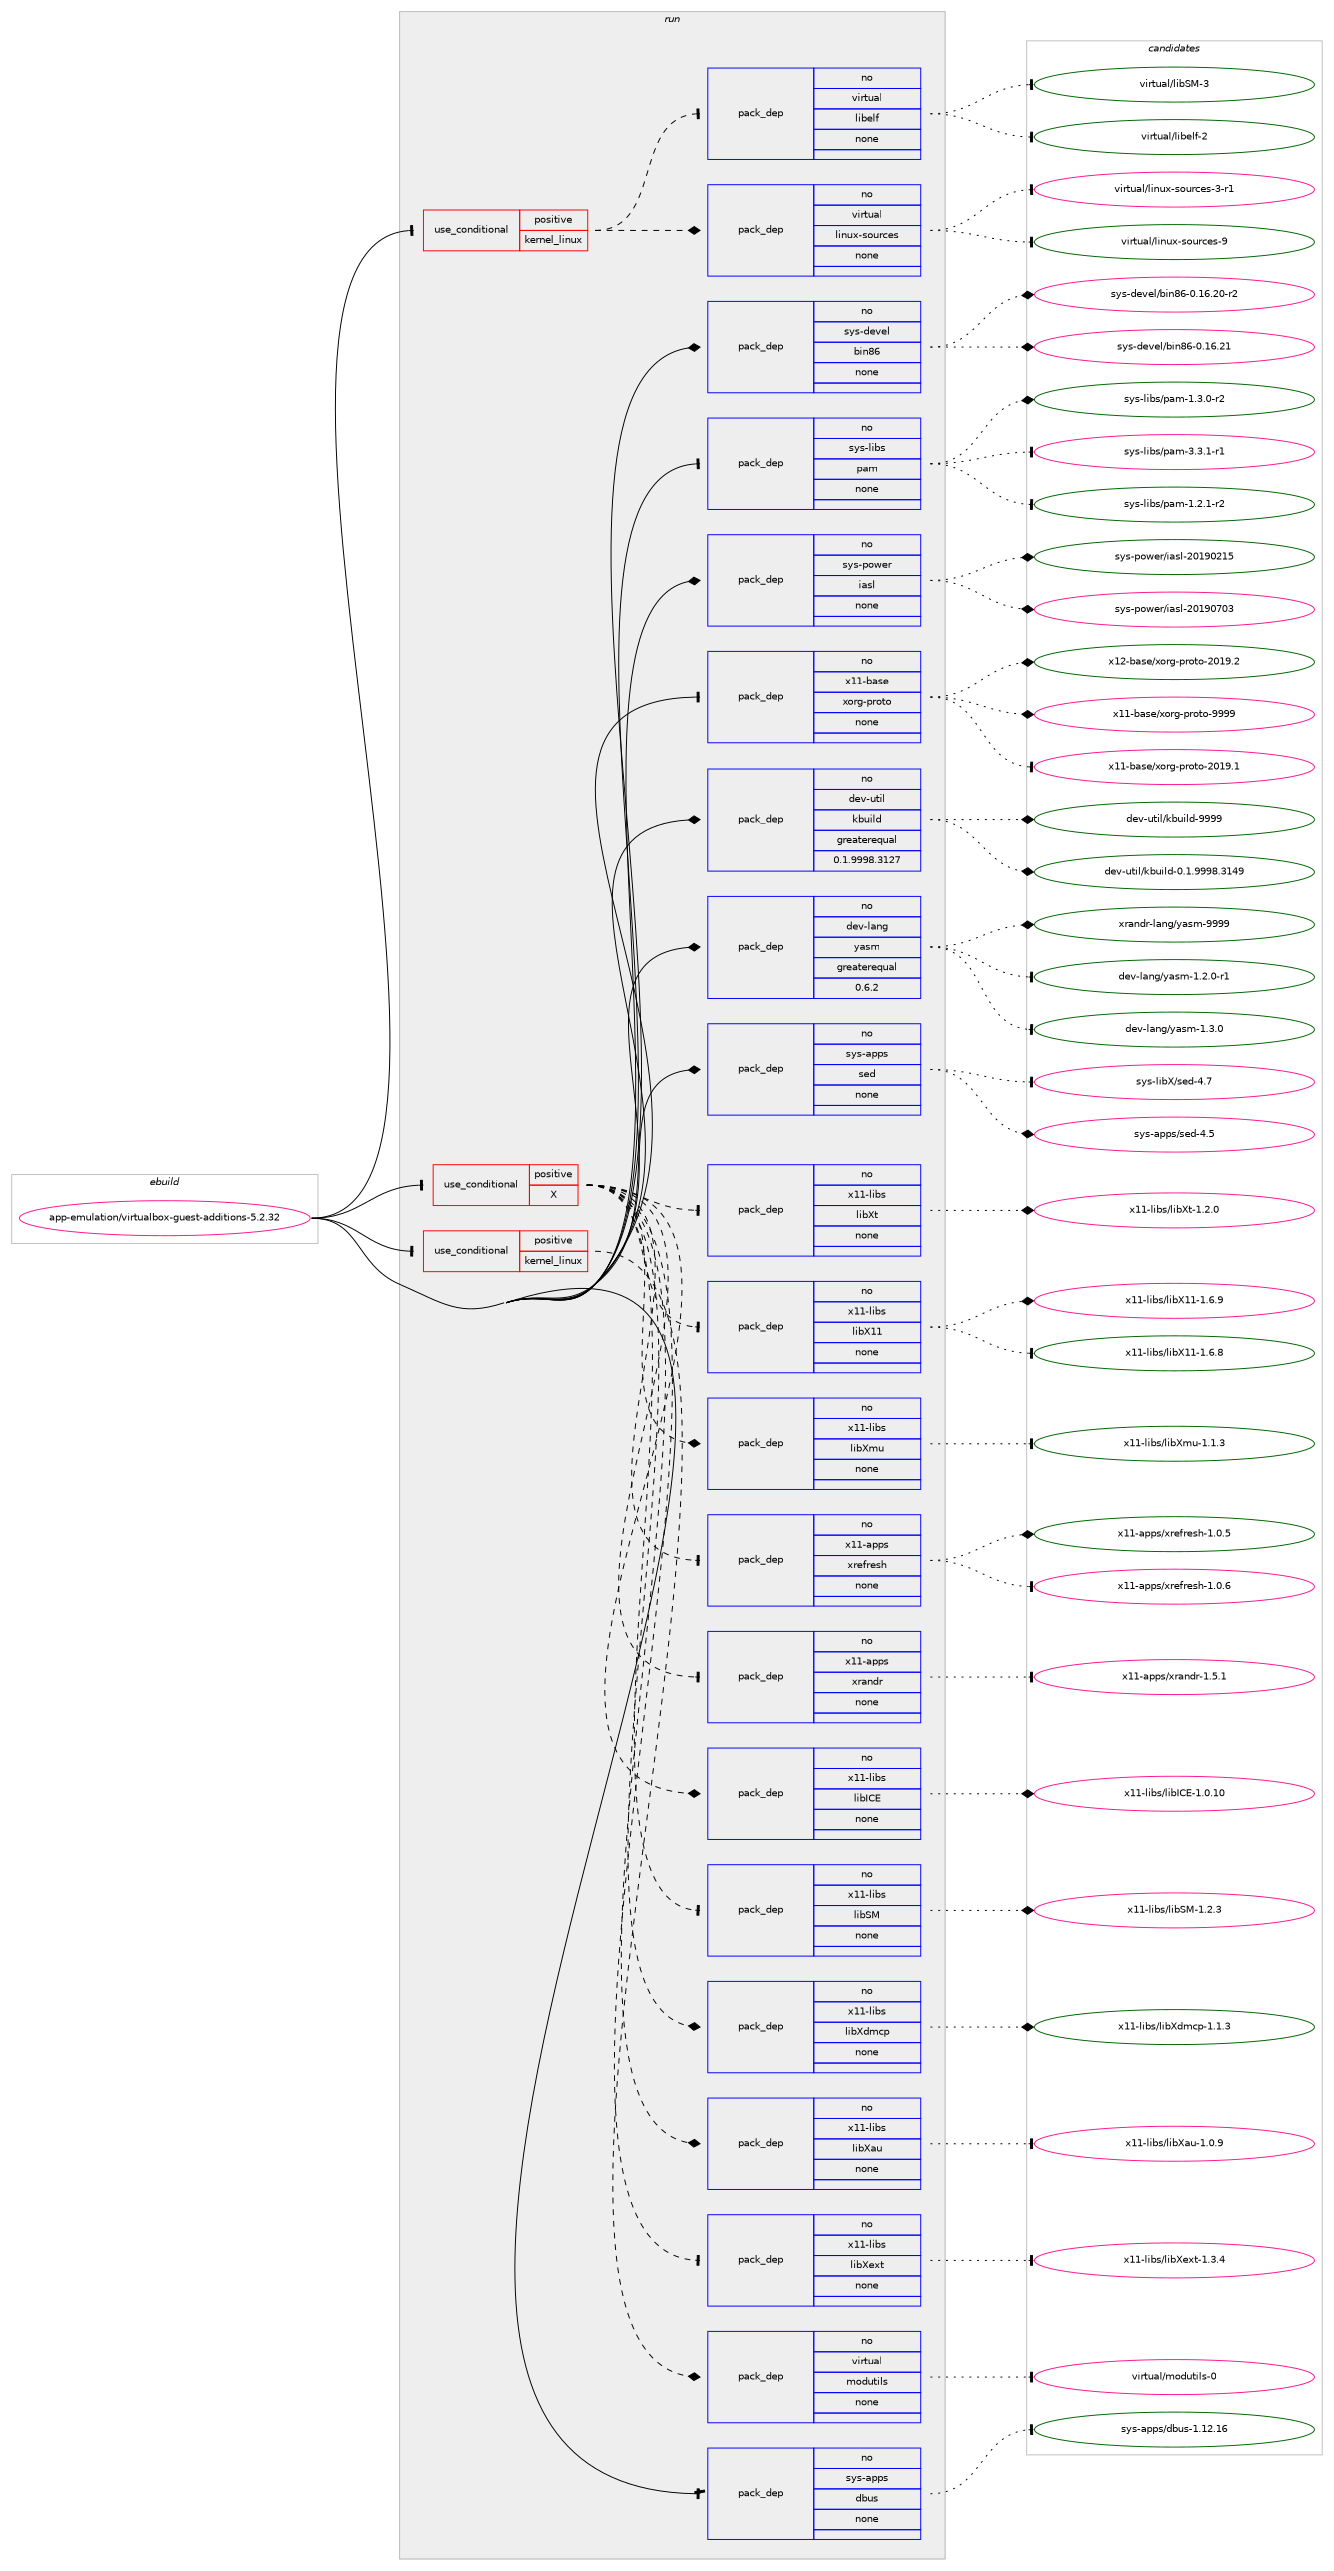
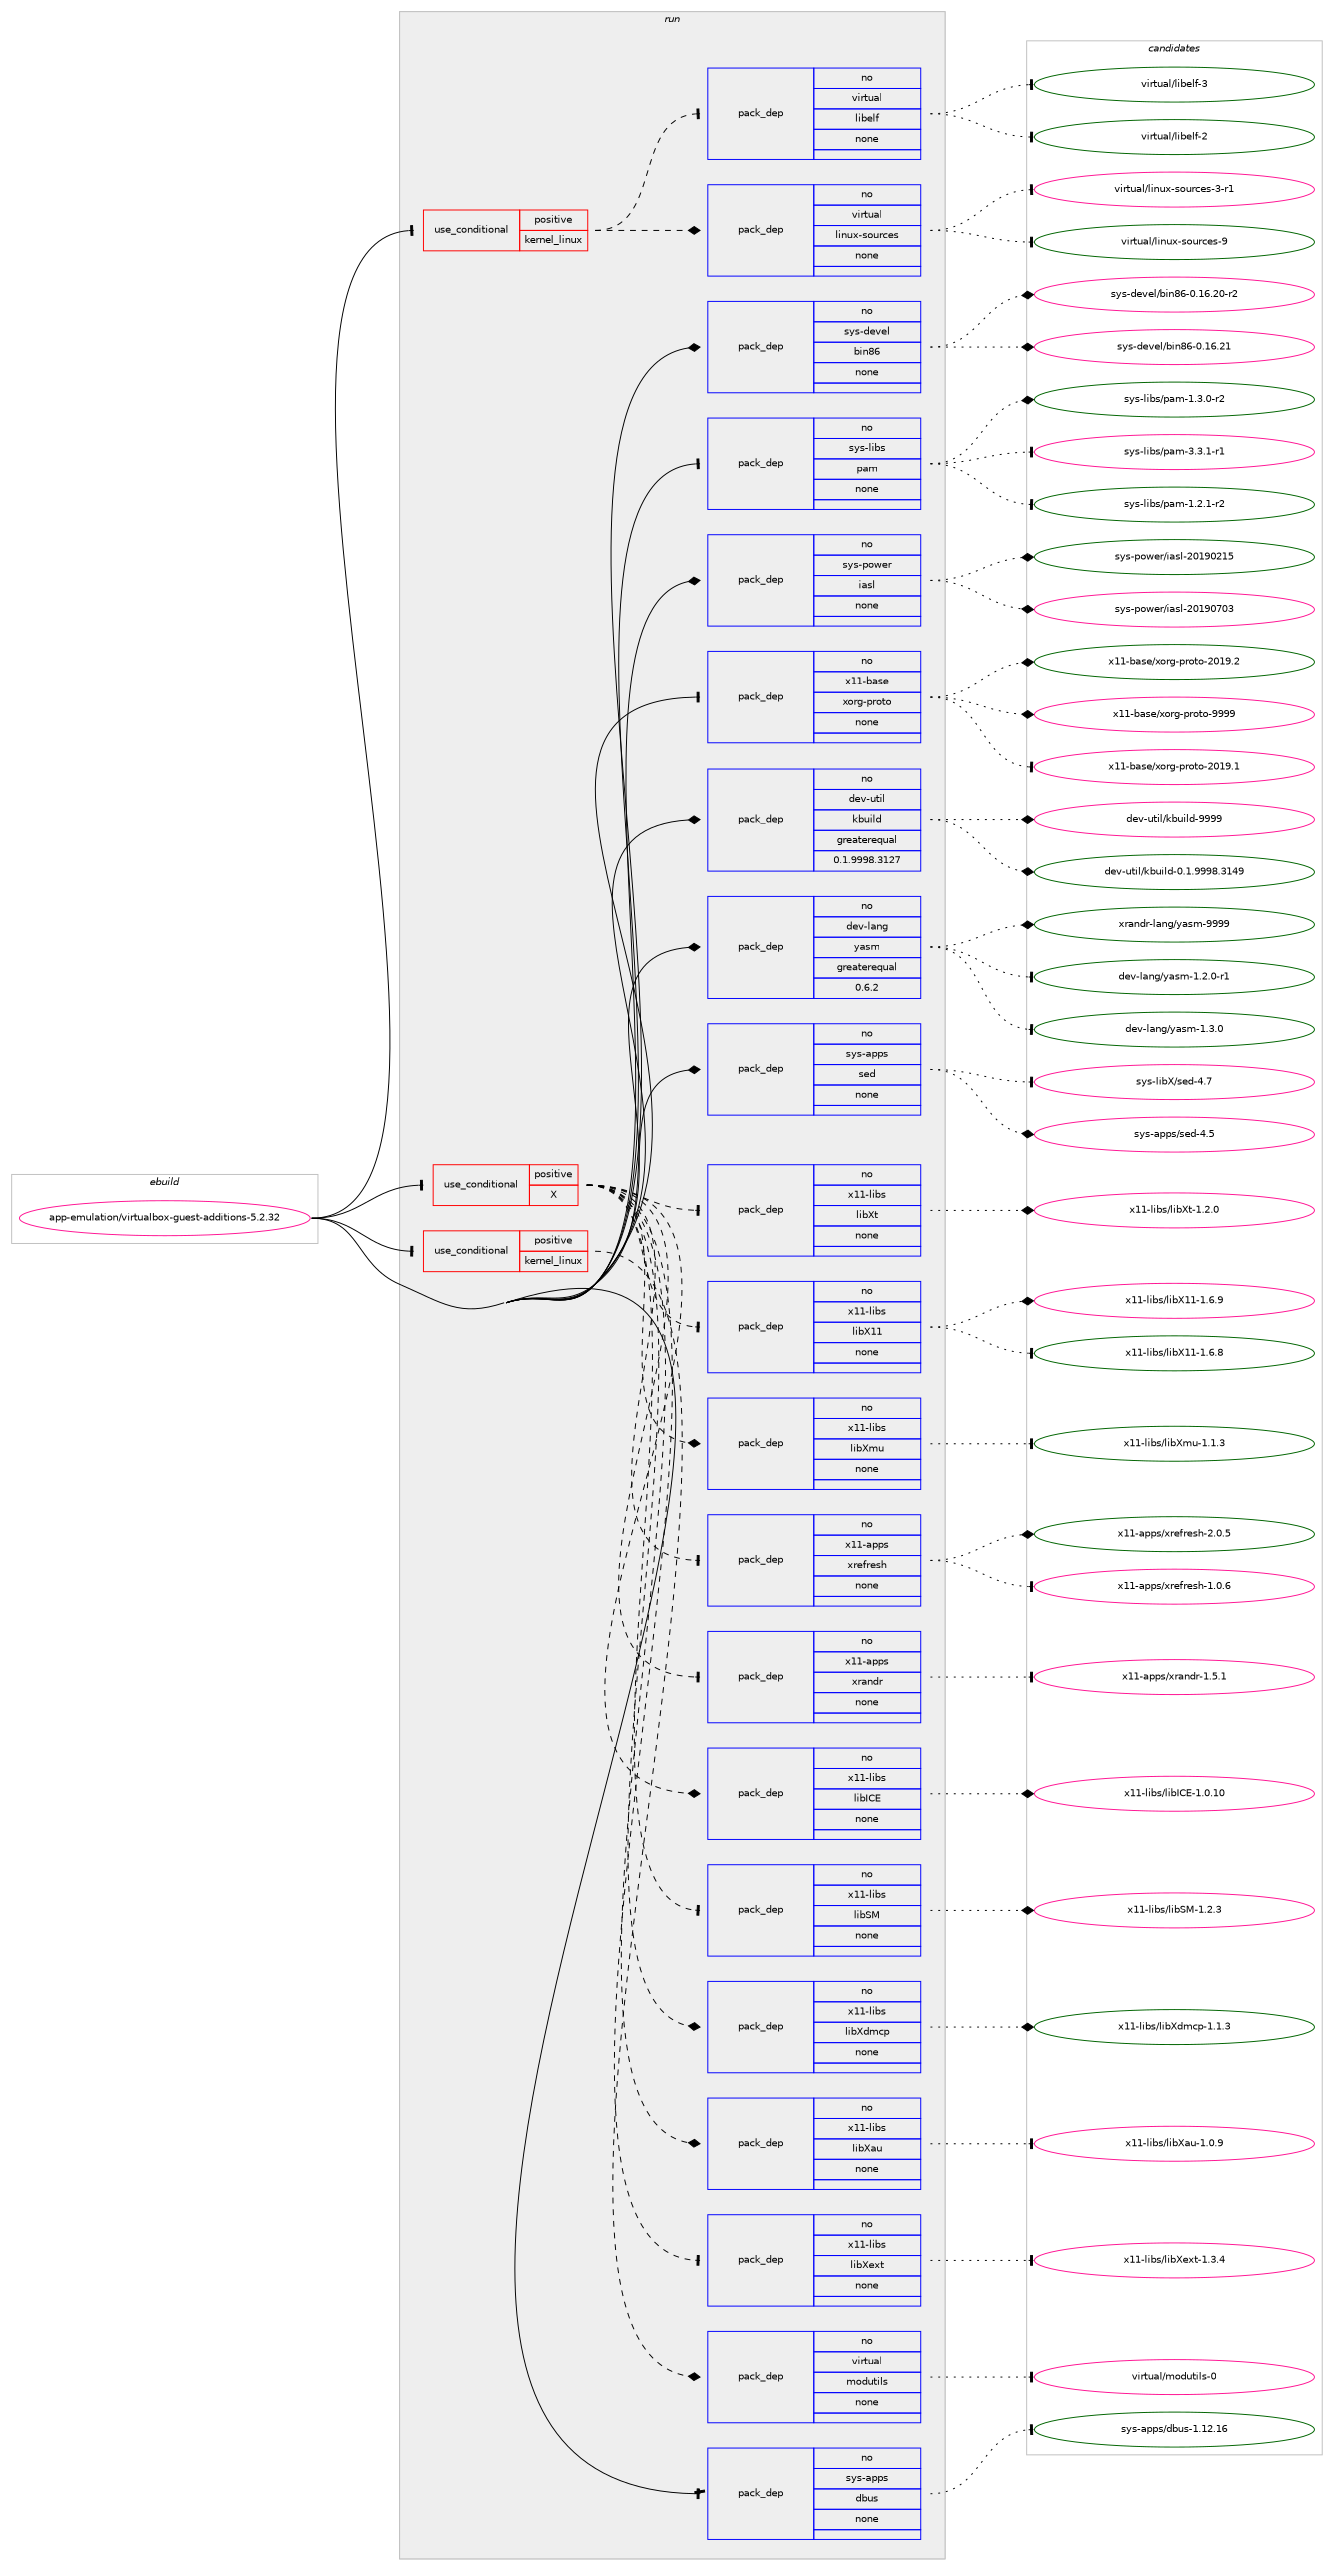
node "virtual/libSM-3": label "virtual/libSM-3" -> "virtual/libelf-3"
node "x12-base/xorg-proto-2019.2": label "x12-base/xorg-proto-2019.2" -> "x11-base/xorg-proto-2019.2"
node "dev-util/kbuild-9999": color darkgreen -> deeppink
node "x11-apps/xrefresh-1.0.5": label "x11-apps/xrefresh-1.0.5" -> "x11-apps/xrefresh-2.0.5"
